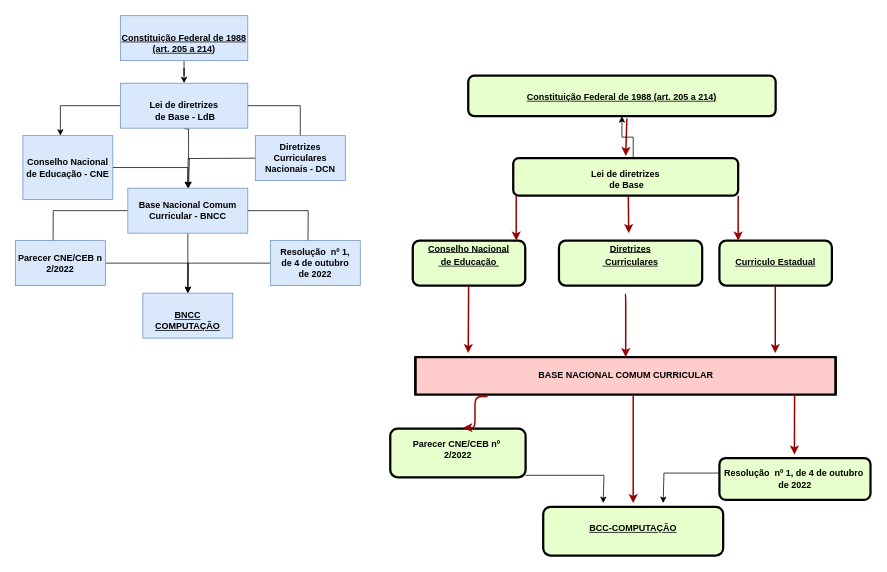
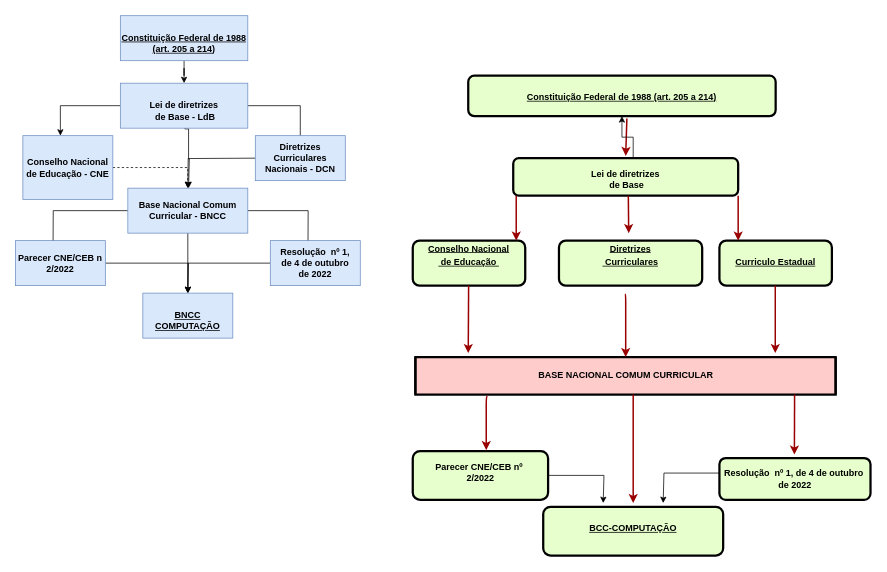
edge "Conselho Nacional de Educação - CNE" -> "Base Nacional Comum Curricular - BNCC": style solid -> dashed
node "Parecer CNE/CEB nº 2/2022": moved (458, 453) -> (481, 475)
